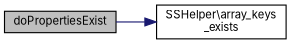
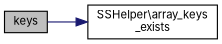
node "doPropertiesExist": label "doPropertiesExist" -> "keys"
